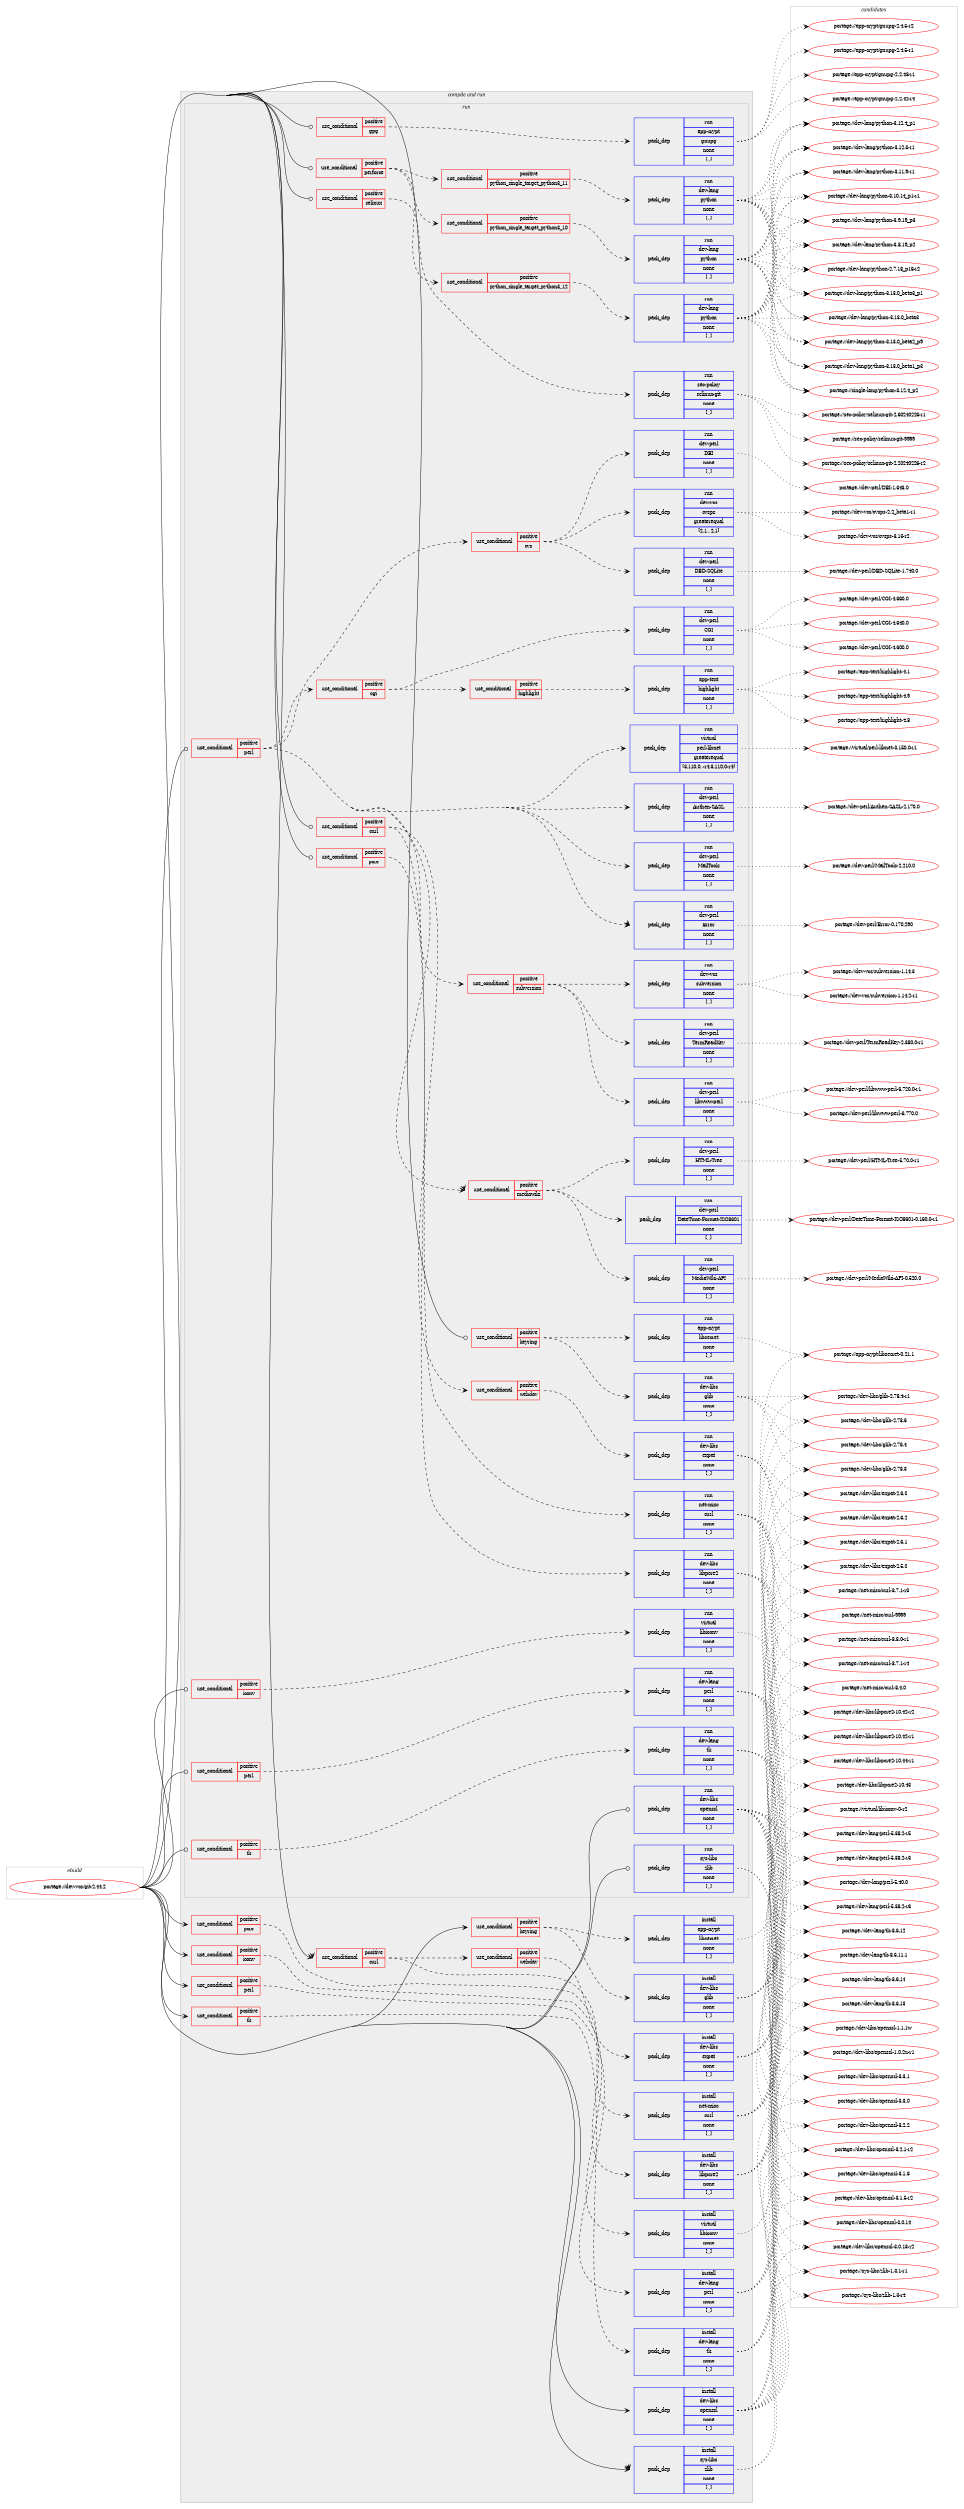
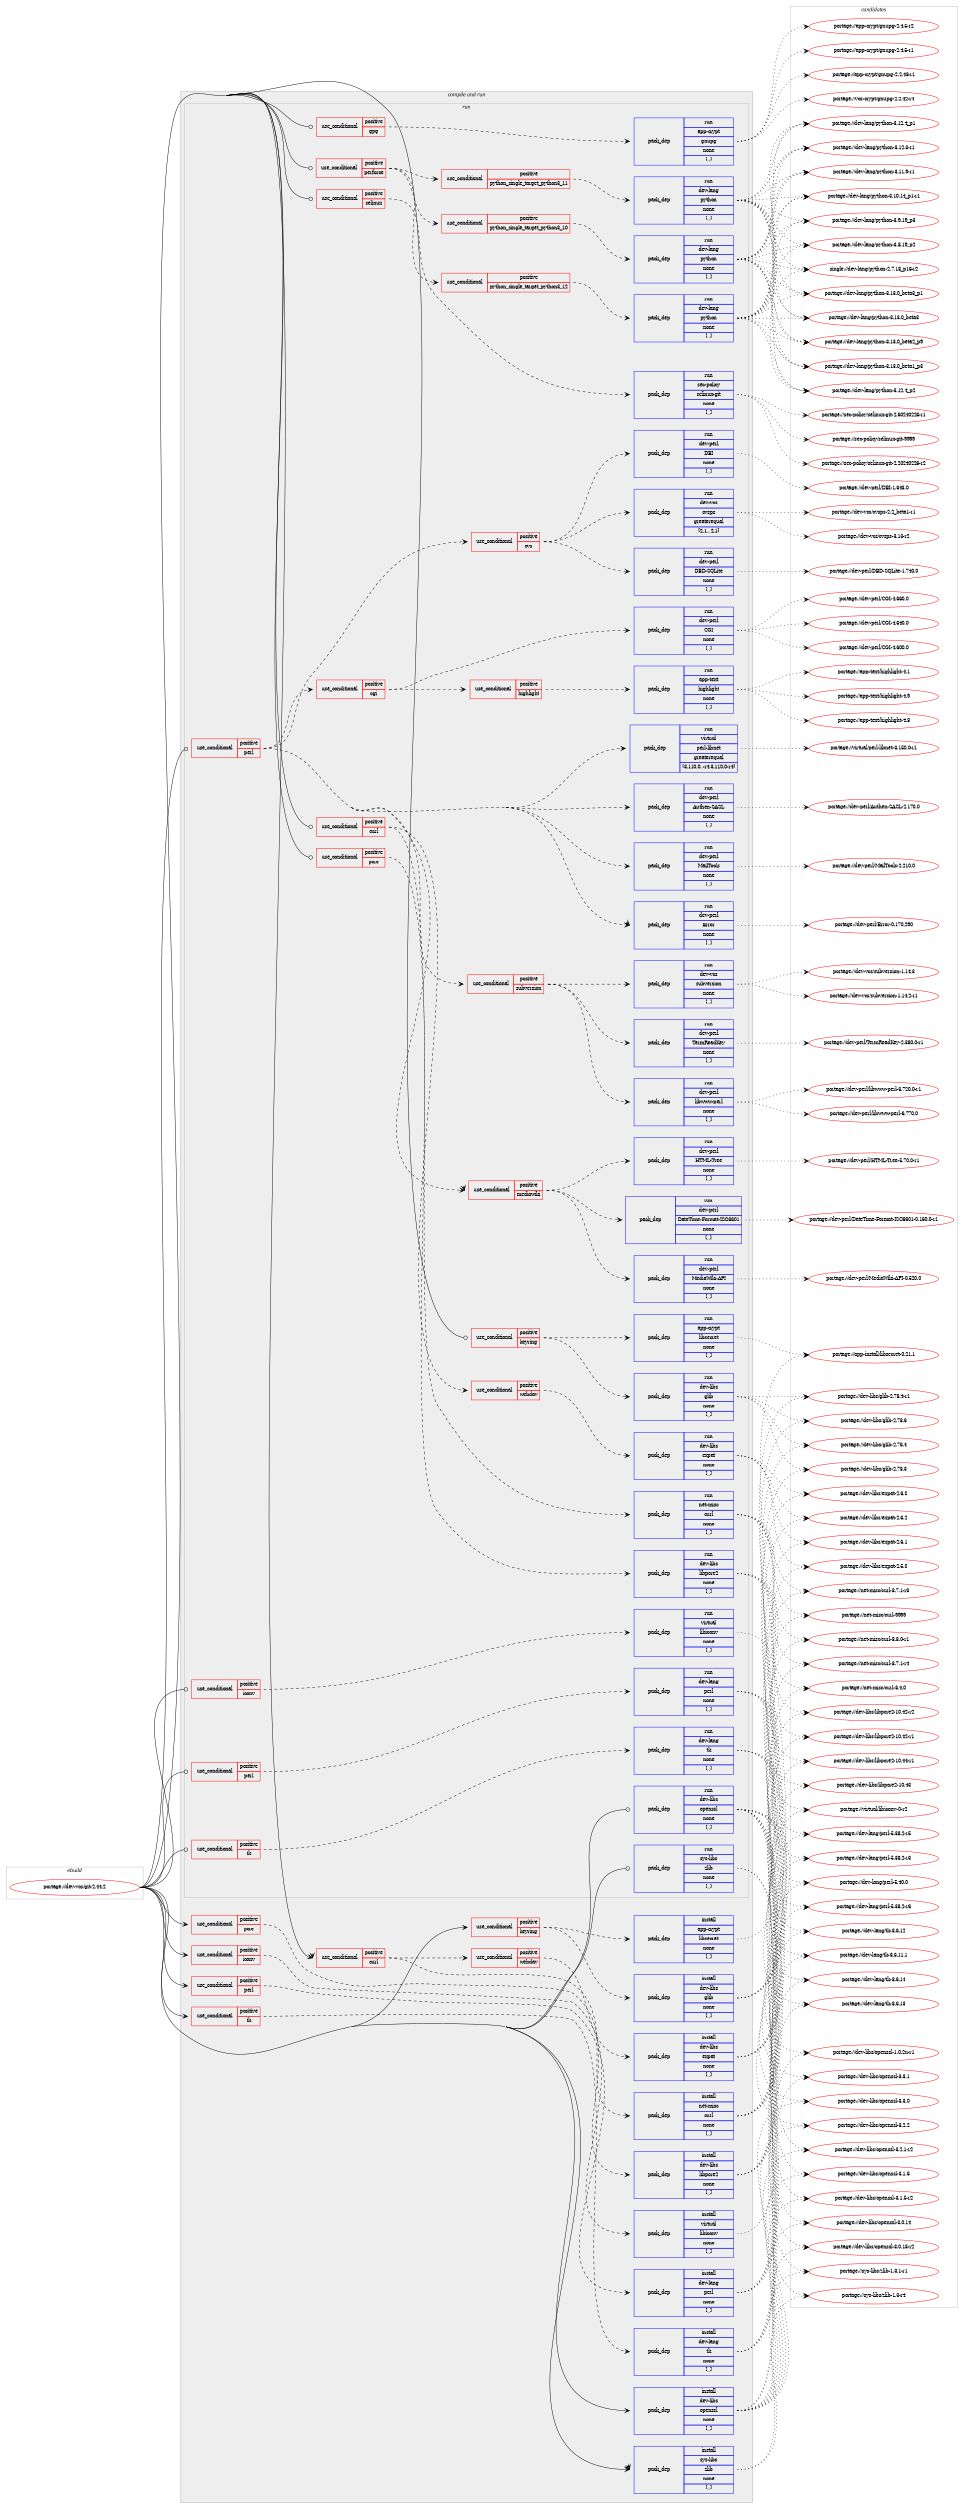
node "portage://app-crypt/gnupg-2.2.42-r4": label "portage://app-crypt/gnupg-2.2.42-r4" -> "portage://vcs-crypt/gnupg-2.2.42-r4"
node "portage://dev-lang/python-2.7.18_p16-r2": label "portage://dev-lang/python-2.7.18_p16-r2" -> "single://dev-lang/python-2.7.18_p16-r2"
node "portage://single-lang/python-3.12.4_p2": label "portage://single-lang/python-3.12.4_p2" -> "portage://dev-lang/python-3.12.4_p2"
node "portage://app-crypt/libsecret-0.21.1": label "portage://app-crypt/libsecret-0.21.1" -> "portage://app-install/libsecret-0.21.1"
node "portage://dev-libs/openssl-1.1.1w": removed
